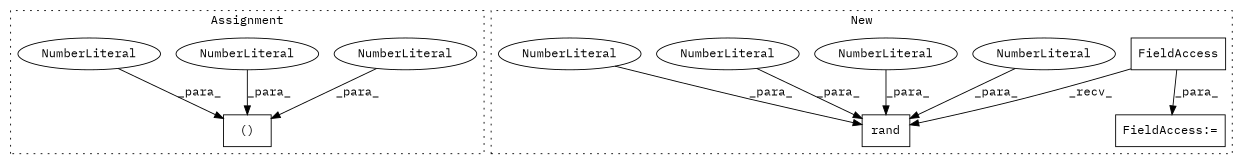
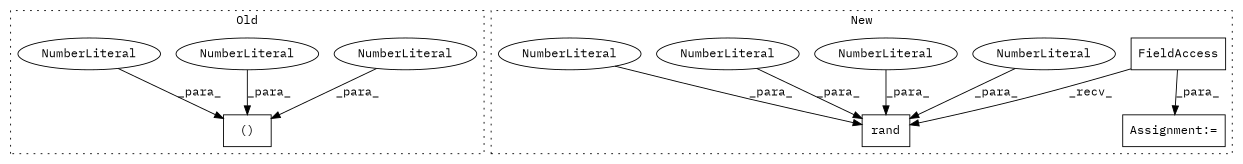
cluster "Assignment": label "Assignment" -> "Old"
node "FieldAccess:=": label "FieldAccess:=" -> "Assignment:="
